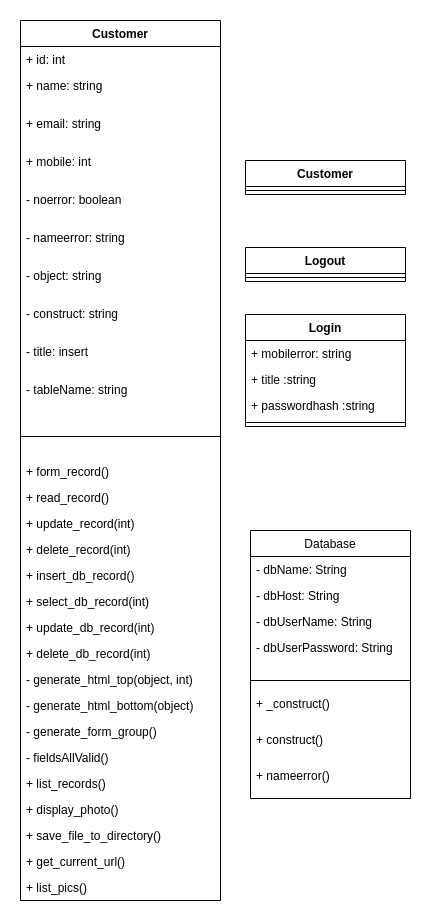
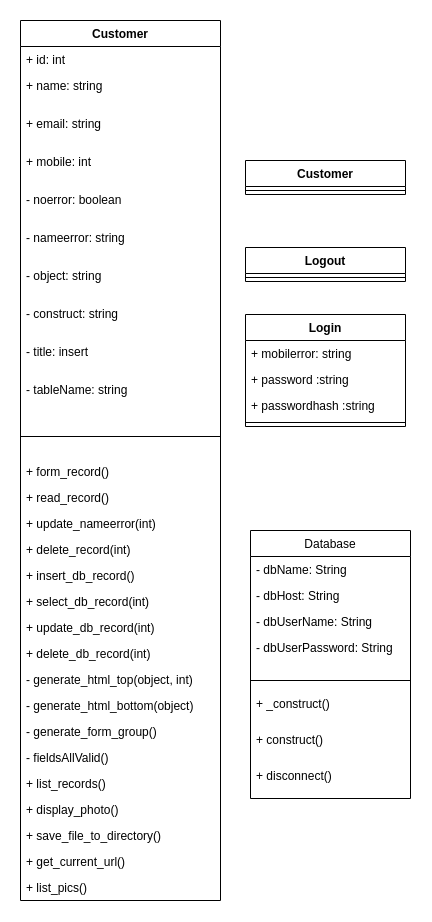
node "+ title :string": label "+ title :string" -> "+ password :string"
node "+ update_record(int)": label "+ update_record(int)" -> "+ update_nameerror(int)"
node "+ nameerror()": label "+ nameerror()" -> "+ disconnect()"
